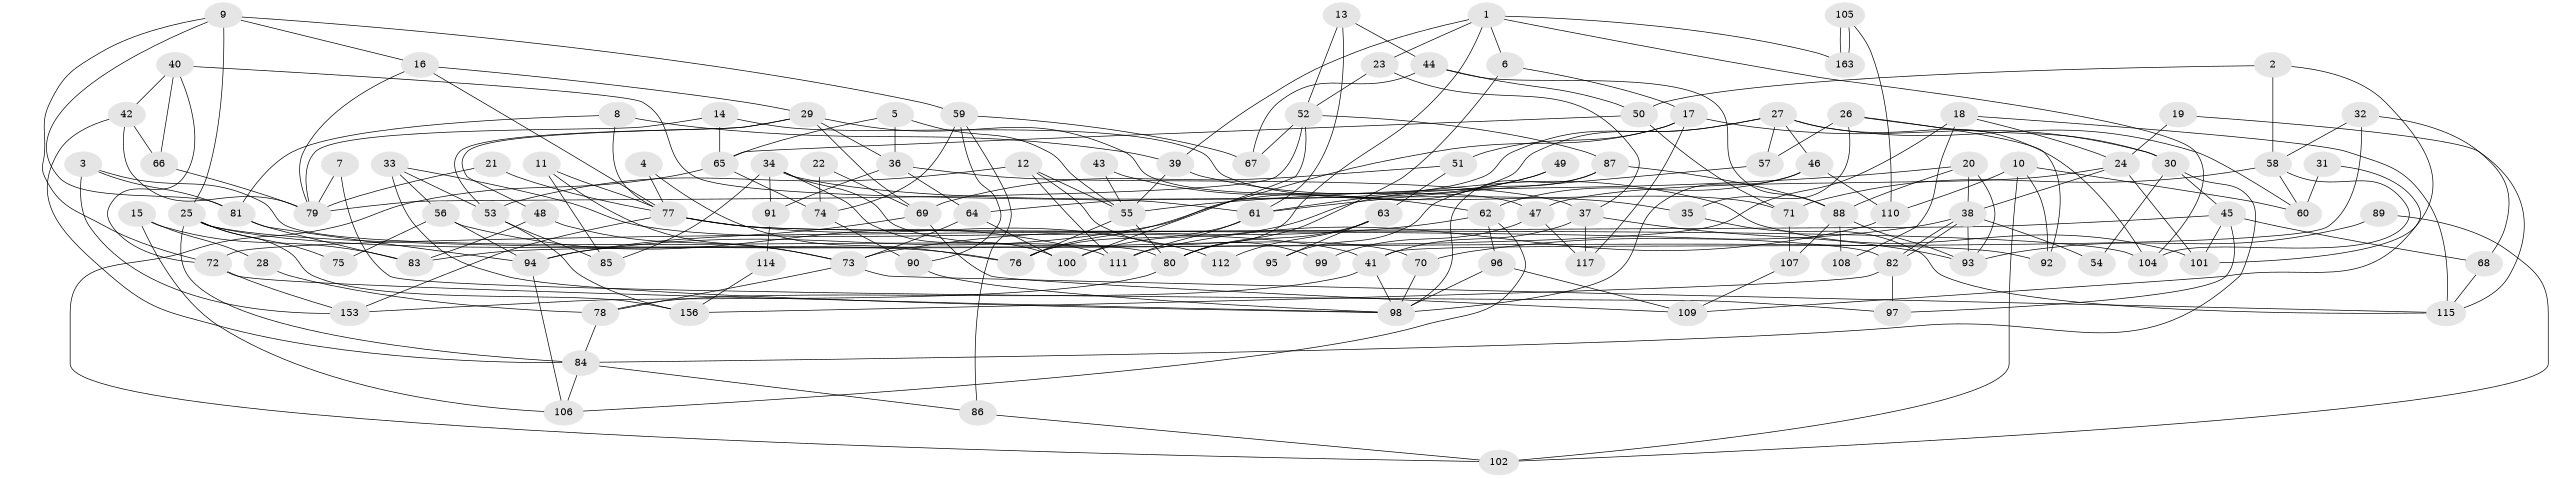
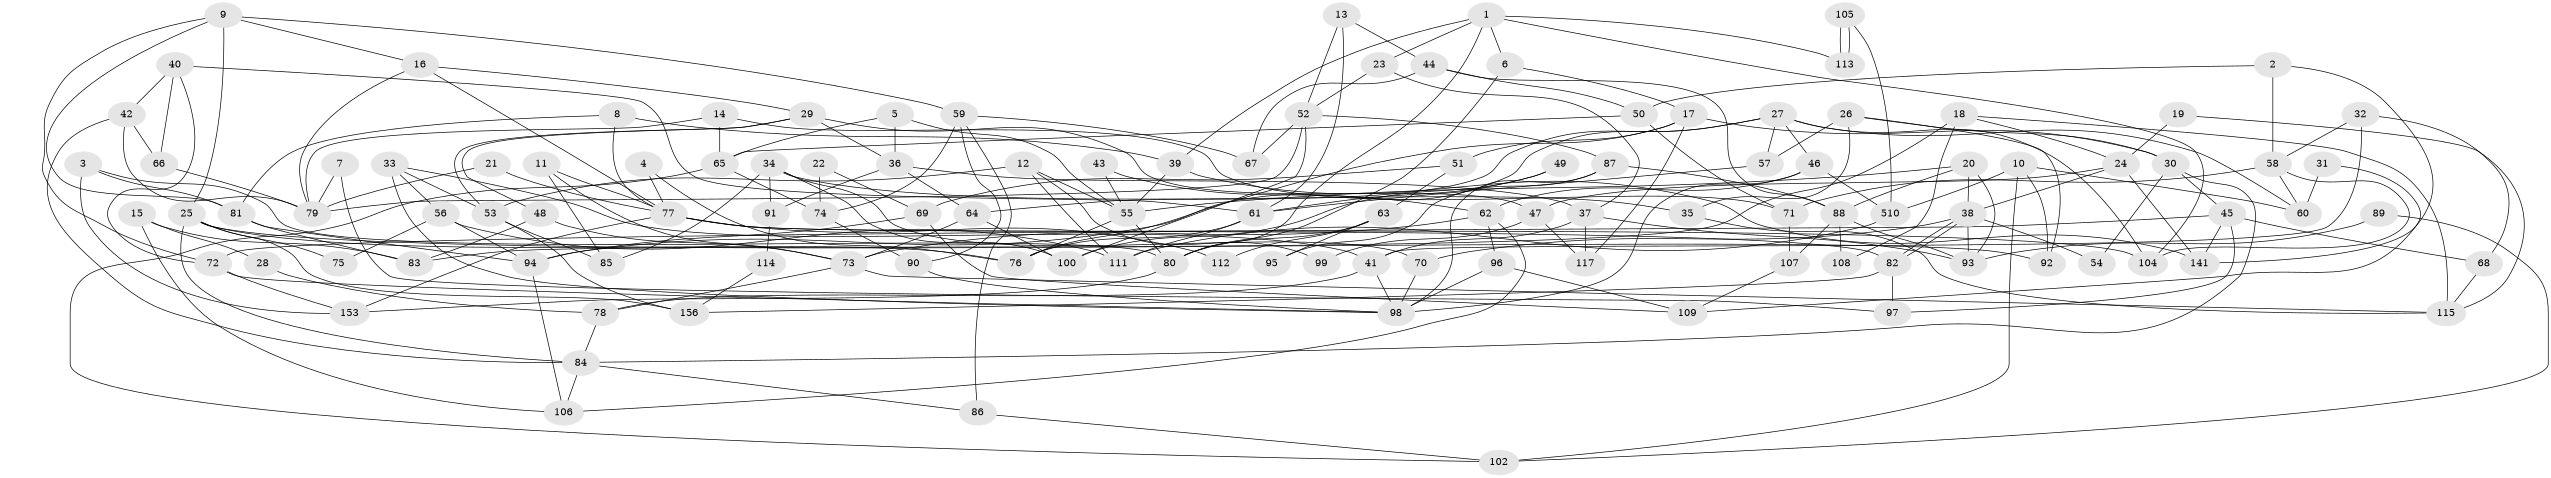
node "163": label "163" -> "113"
edge "29" -- "69": removed
node "110": label "110" -> "510"
node "101": label "101" -> "141"
